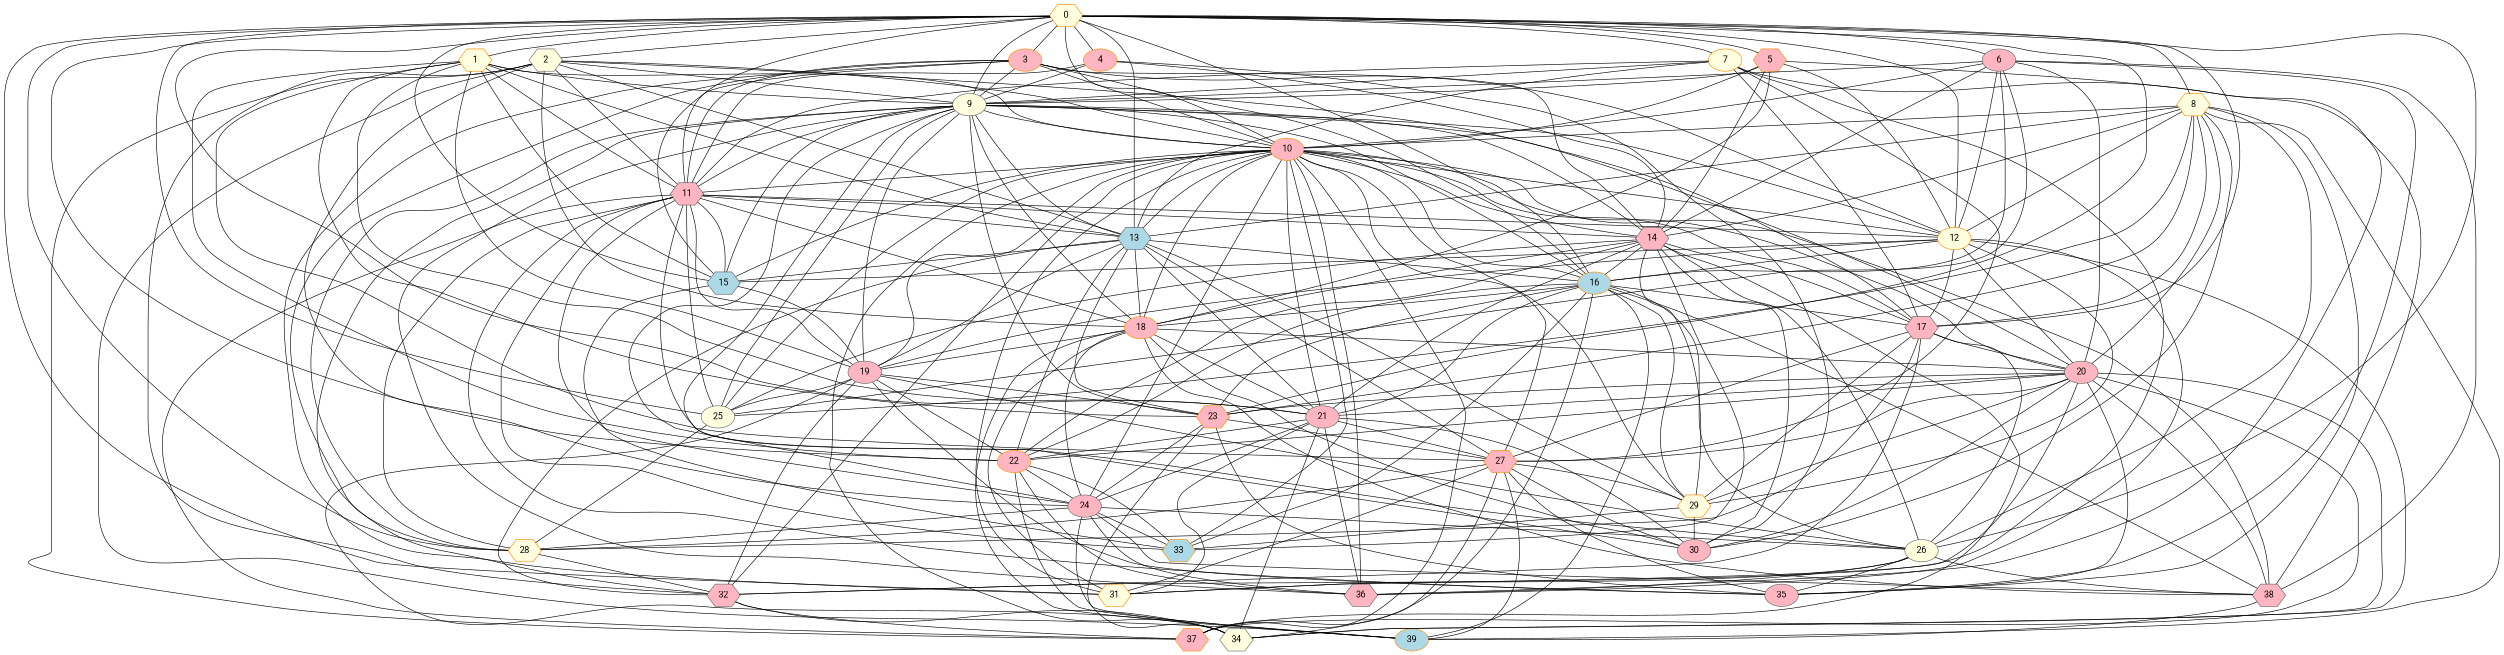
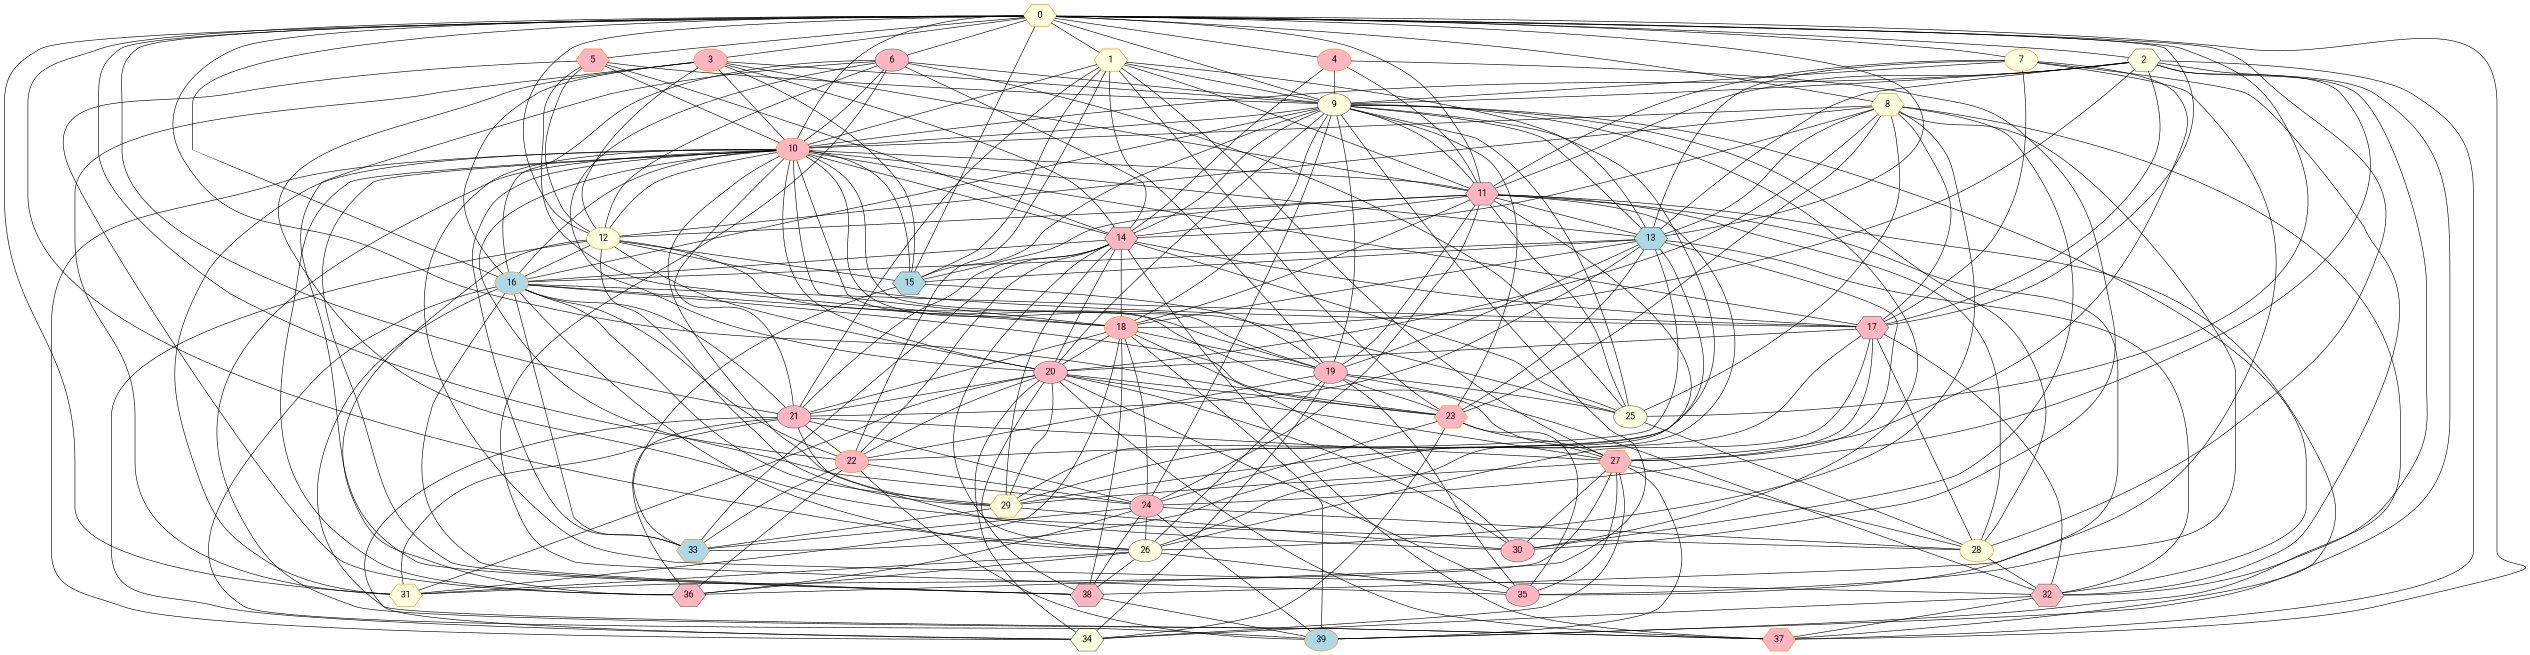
edge "0" -- "37": added
edge "9" -- "12": now "9" -- "29"
edge "14" -- "30": now "14" -- "20"
node "28": shape hexagon -> ellipse
